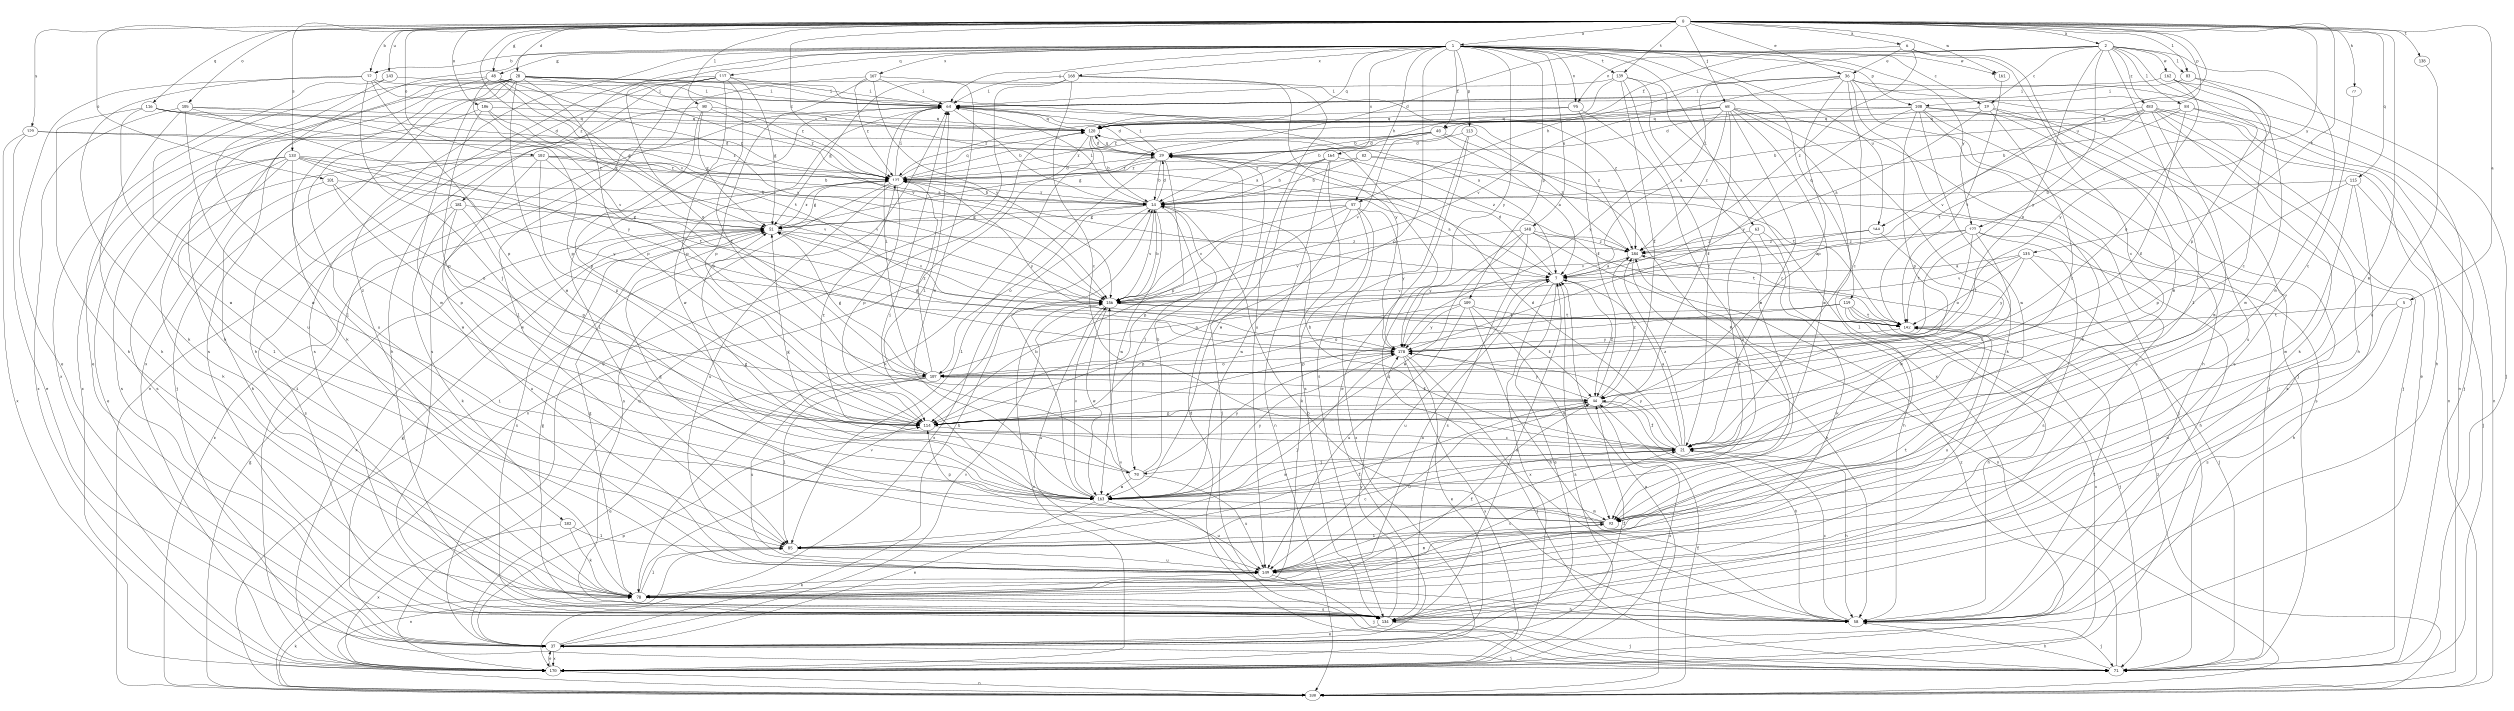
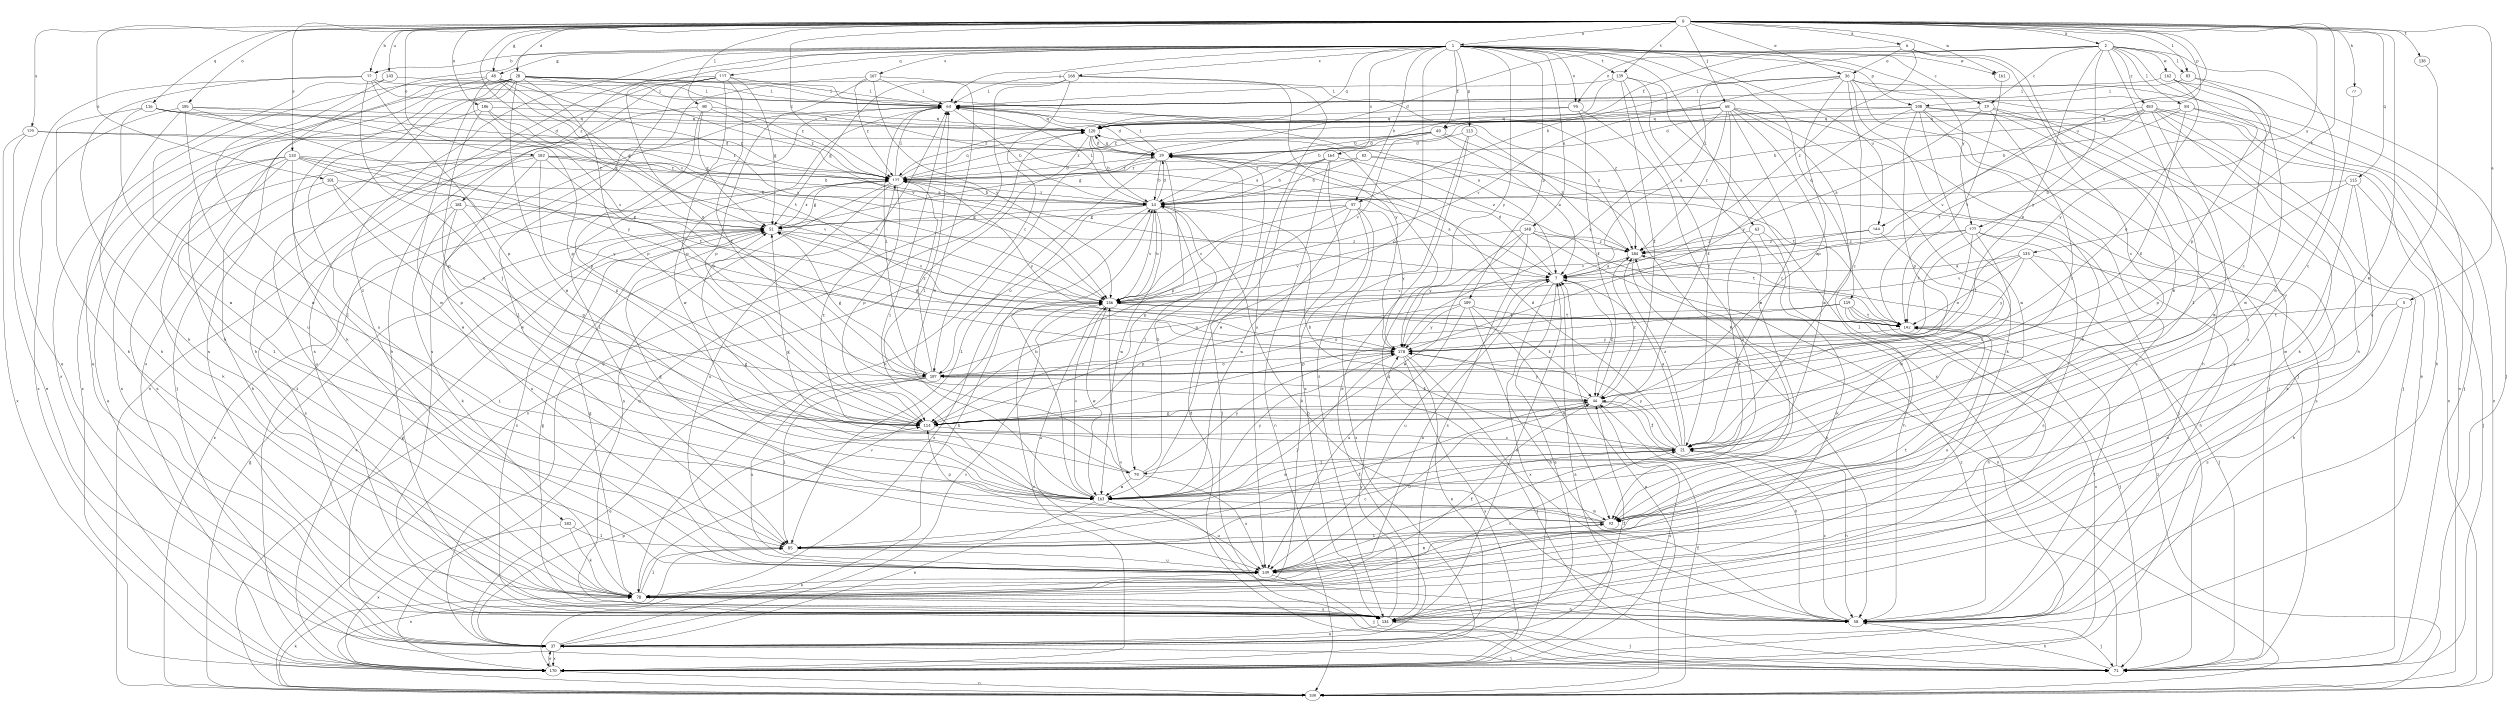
edge "168" -> "21": now "168" -> "107"
edge "102" -> "149": added, label "u"
